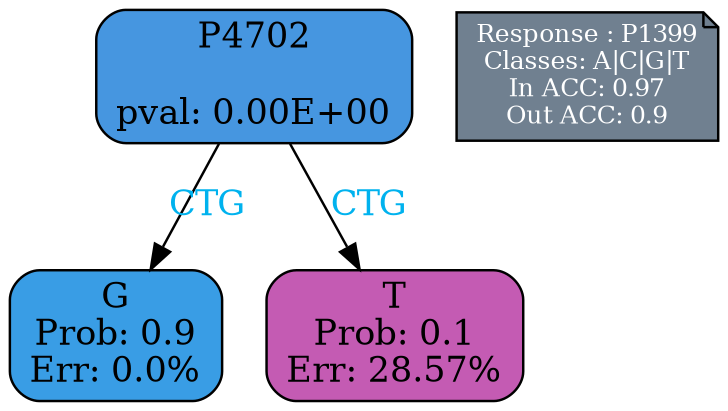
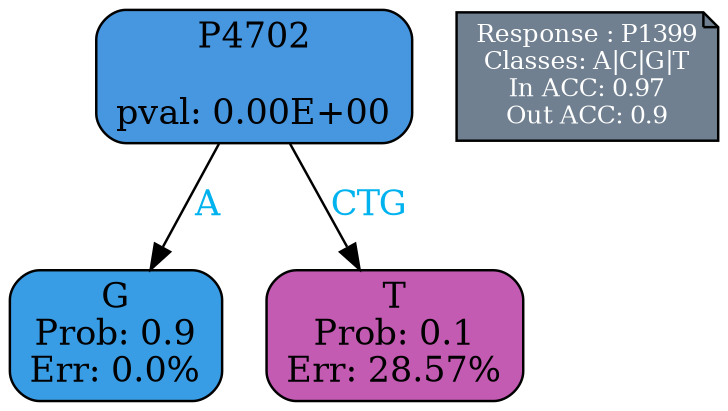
edge "P4702 pval: 0.00E+00" -> "G Prob: 0.9 Err: 0.0%": label "CTG" -> "A"
